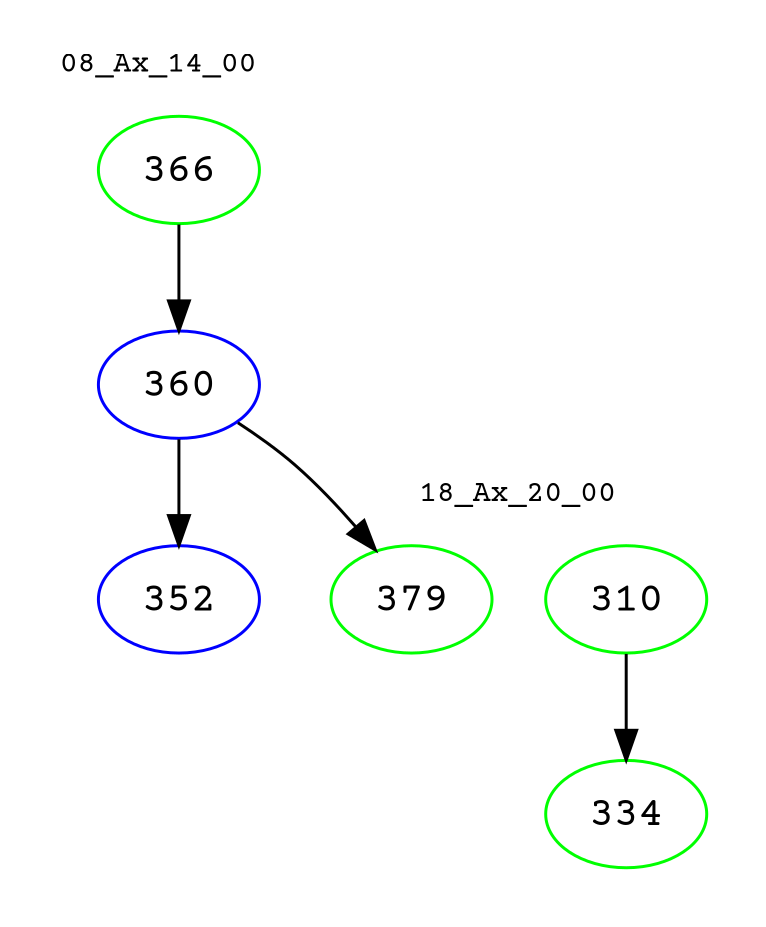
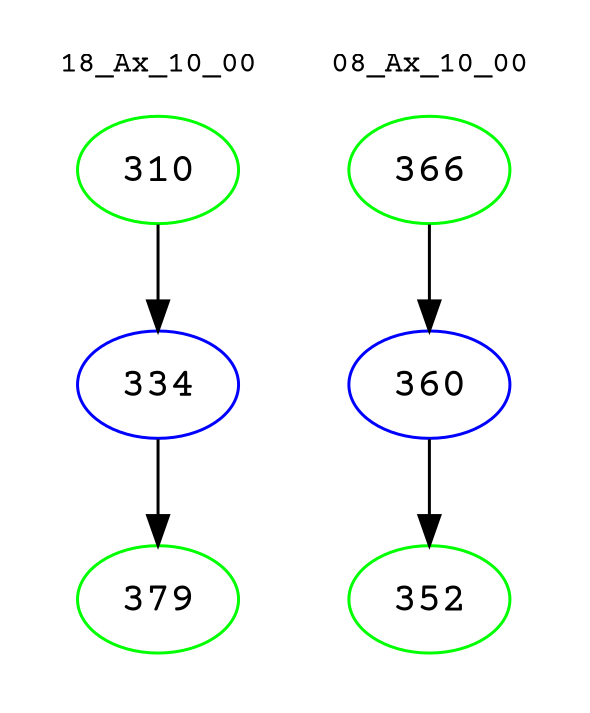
cluster "08_Ax_14_00": label "08_Ax_14_00" -> "08_Ax_10_00"
cluster "18_Ax_20_00": label "18_Ax_20_00" -> "18_Ax_10_00"
edge "360" -> "379": now "334" -> "379"
node "352": color blue -> green
node "334": color green -> blue
